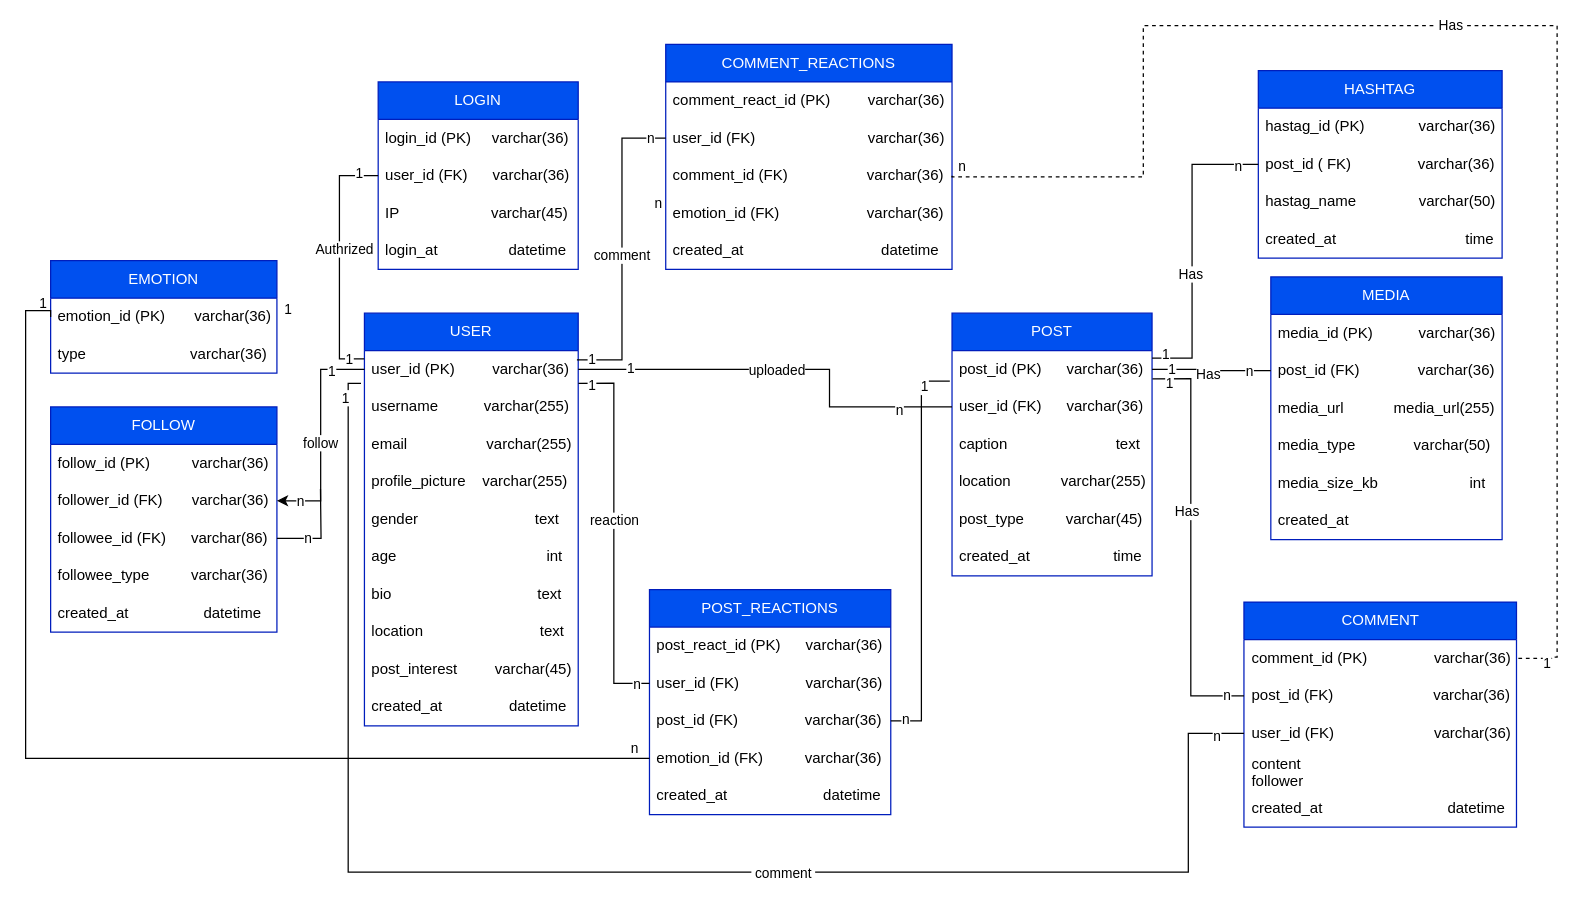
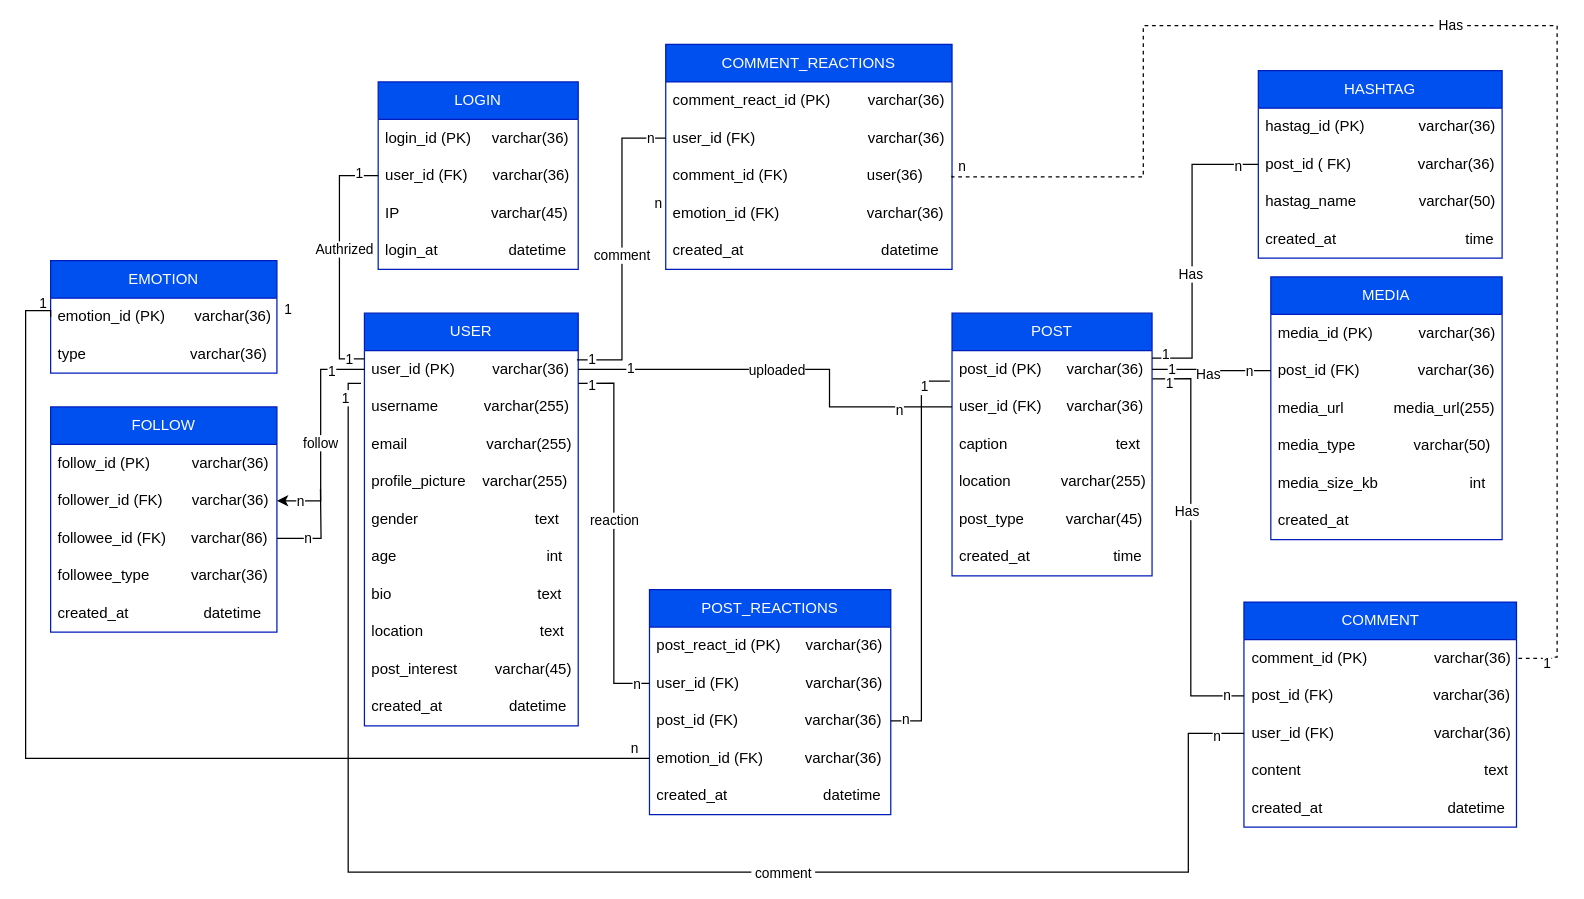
node "comment_id (FK) varchar(36)": label "comment_id (FK) varchar(36)" -> "comment_id (FK) user(36)"
node "content follower": label "content follower" -> "content text"
